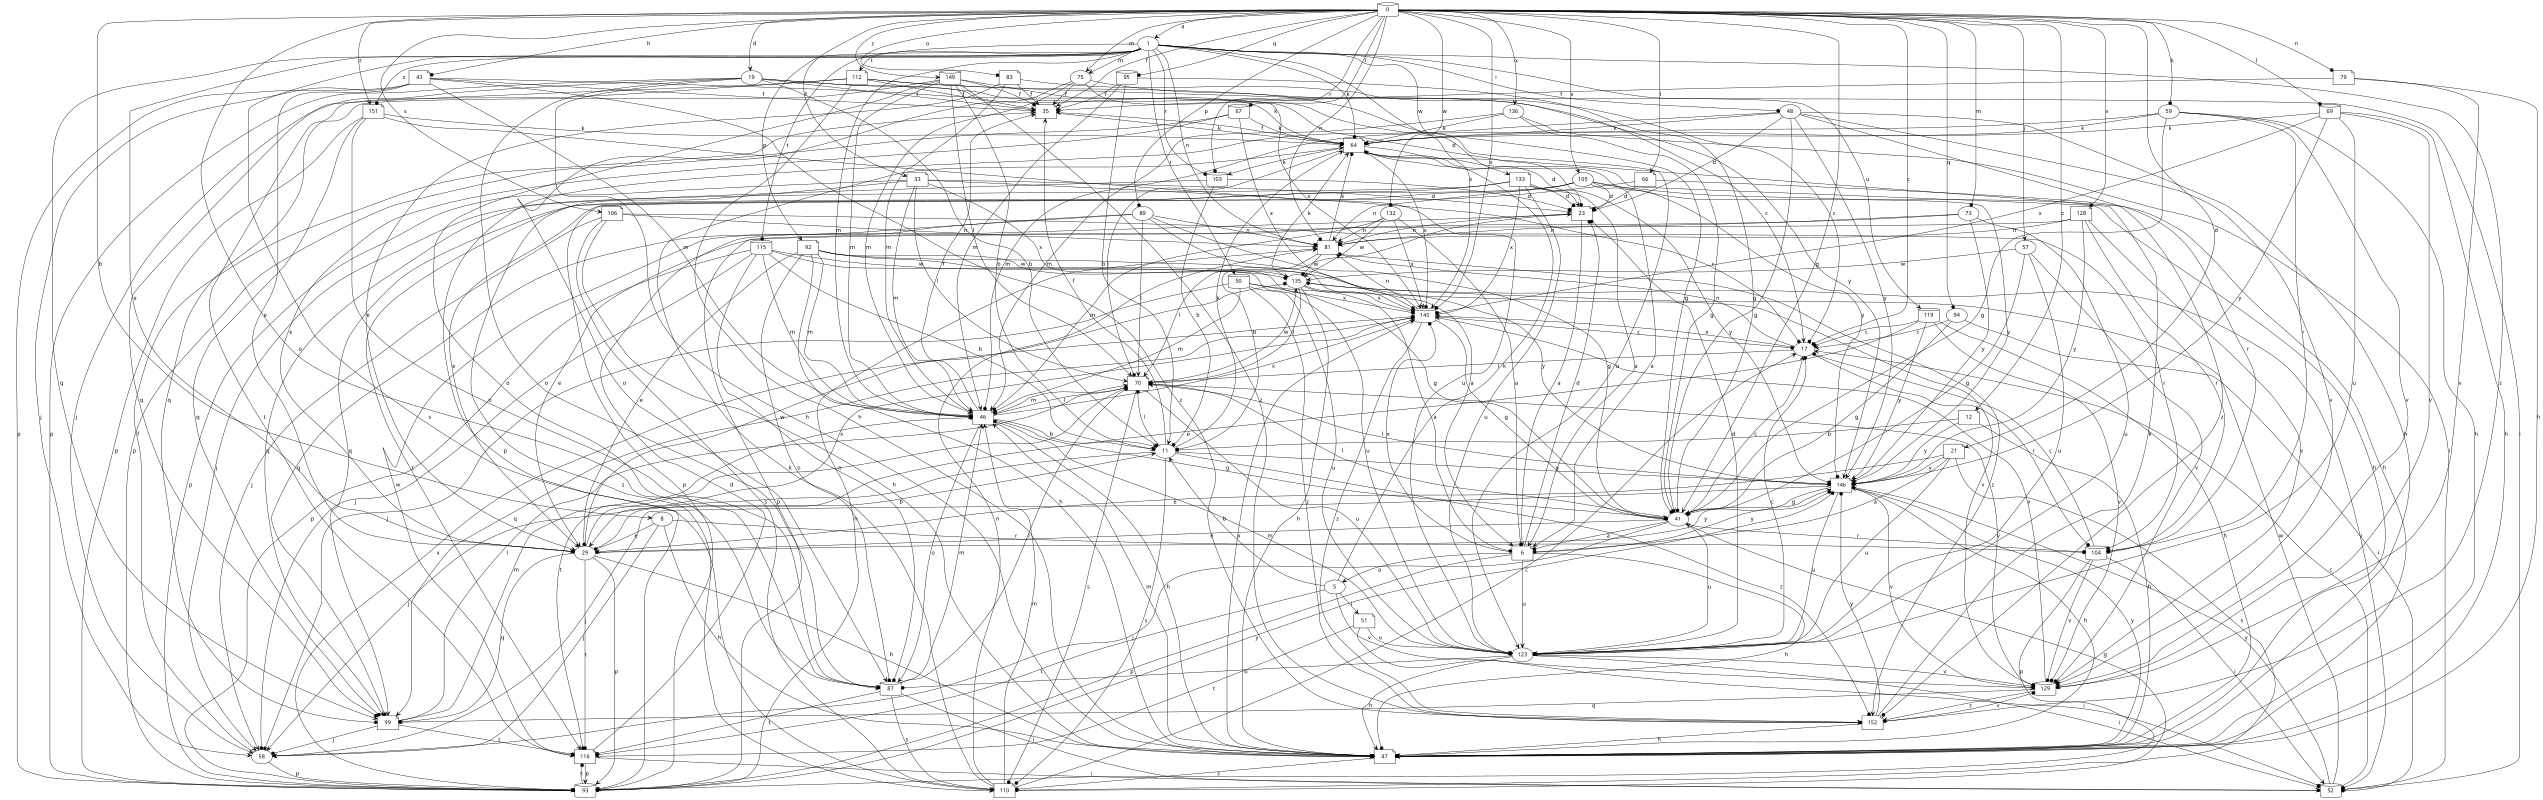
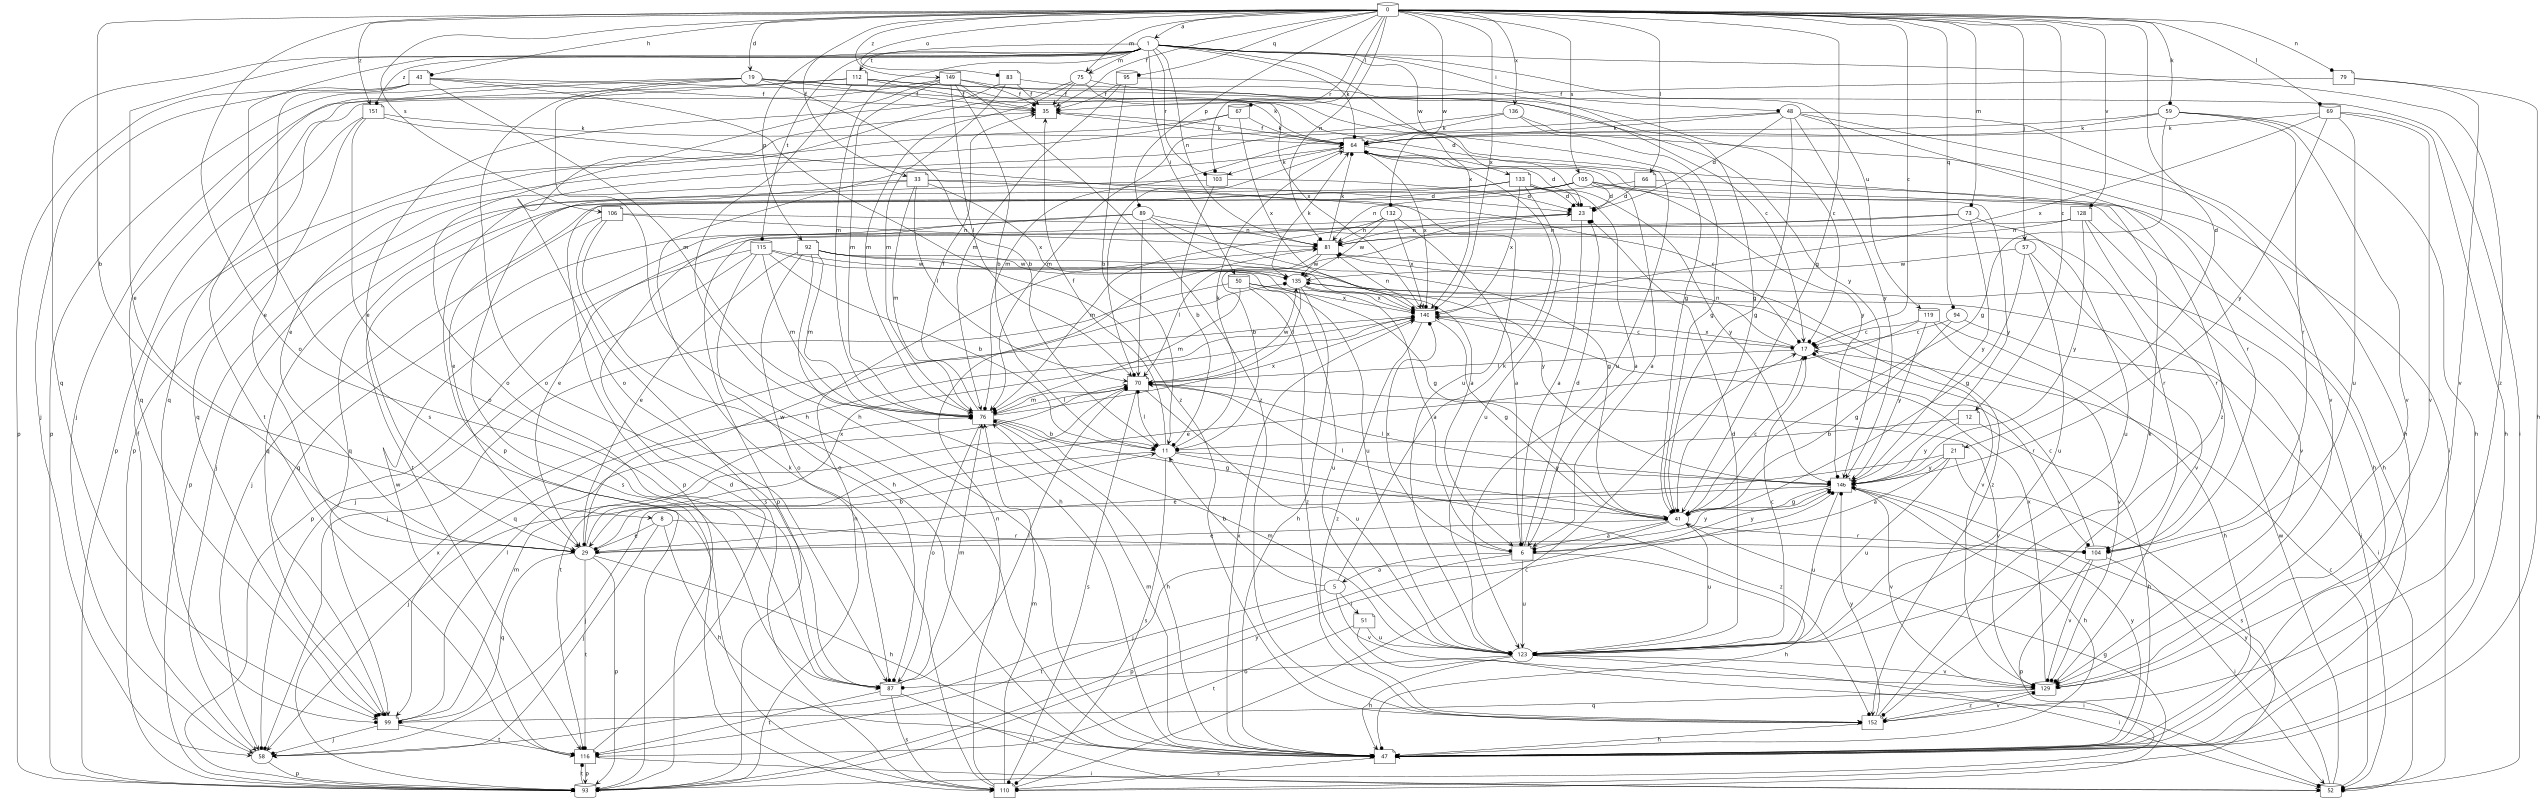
node "46": label "46" -> "76"
